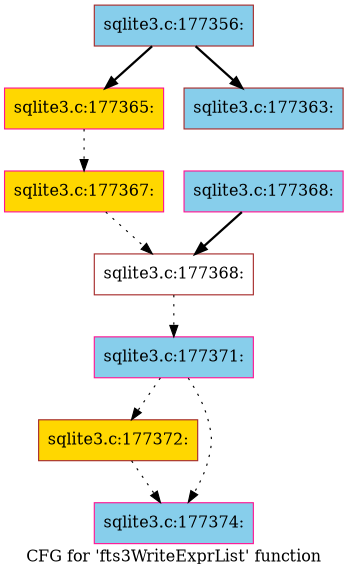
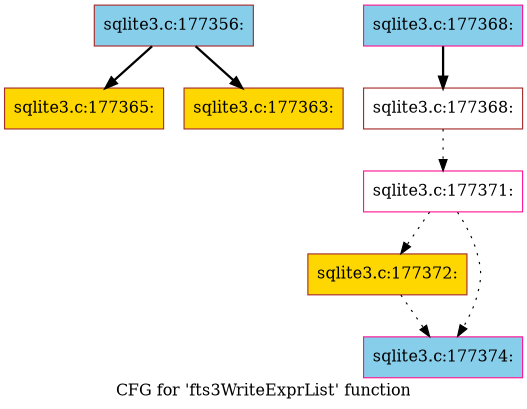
node "sqlite3.c:177365:": color deeppink -> brown
node "sqlite3.c:177363:": fillcolor skyblue -> gold
node "sqlite3.c:177367:": removed
node "sqlite3.c:177371:": fillcolor skyblue -> white
